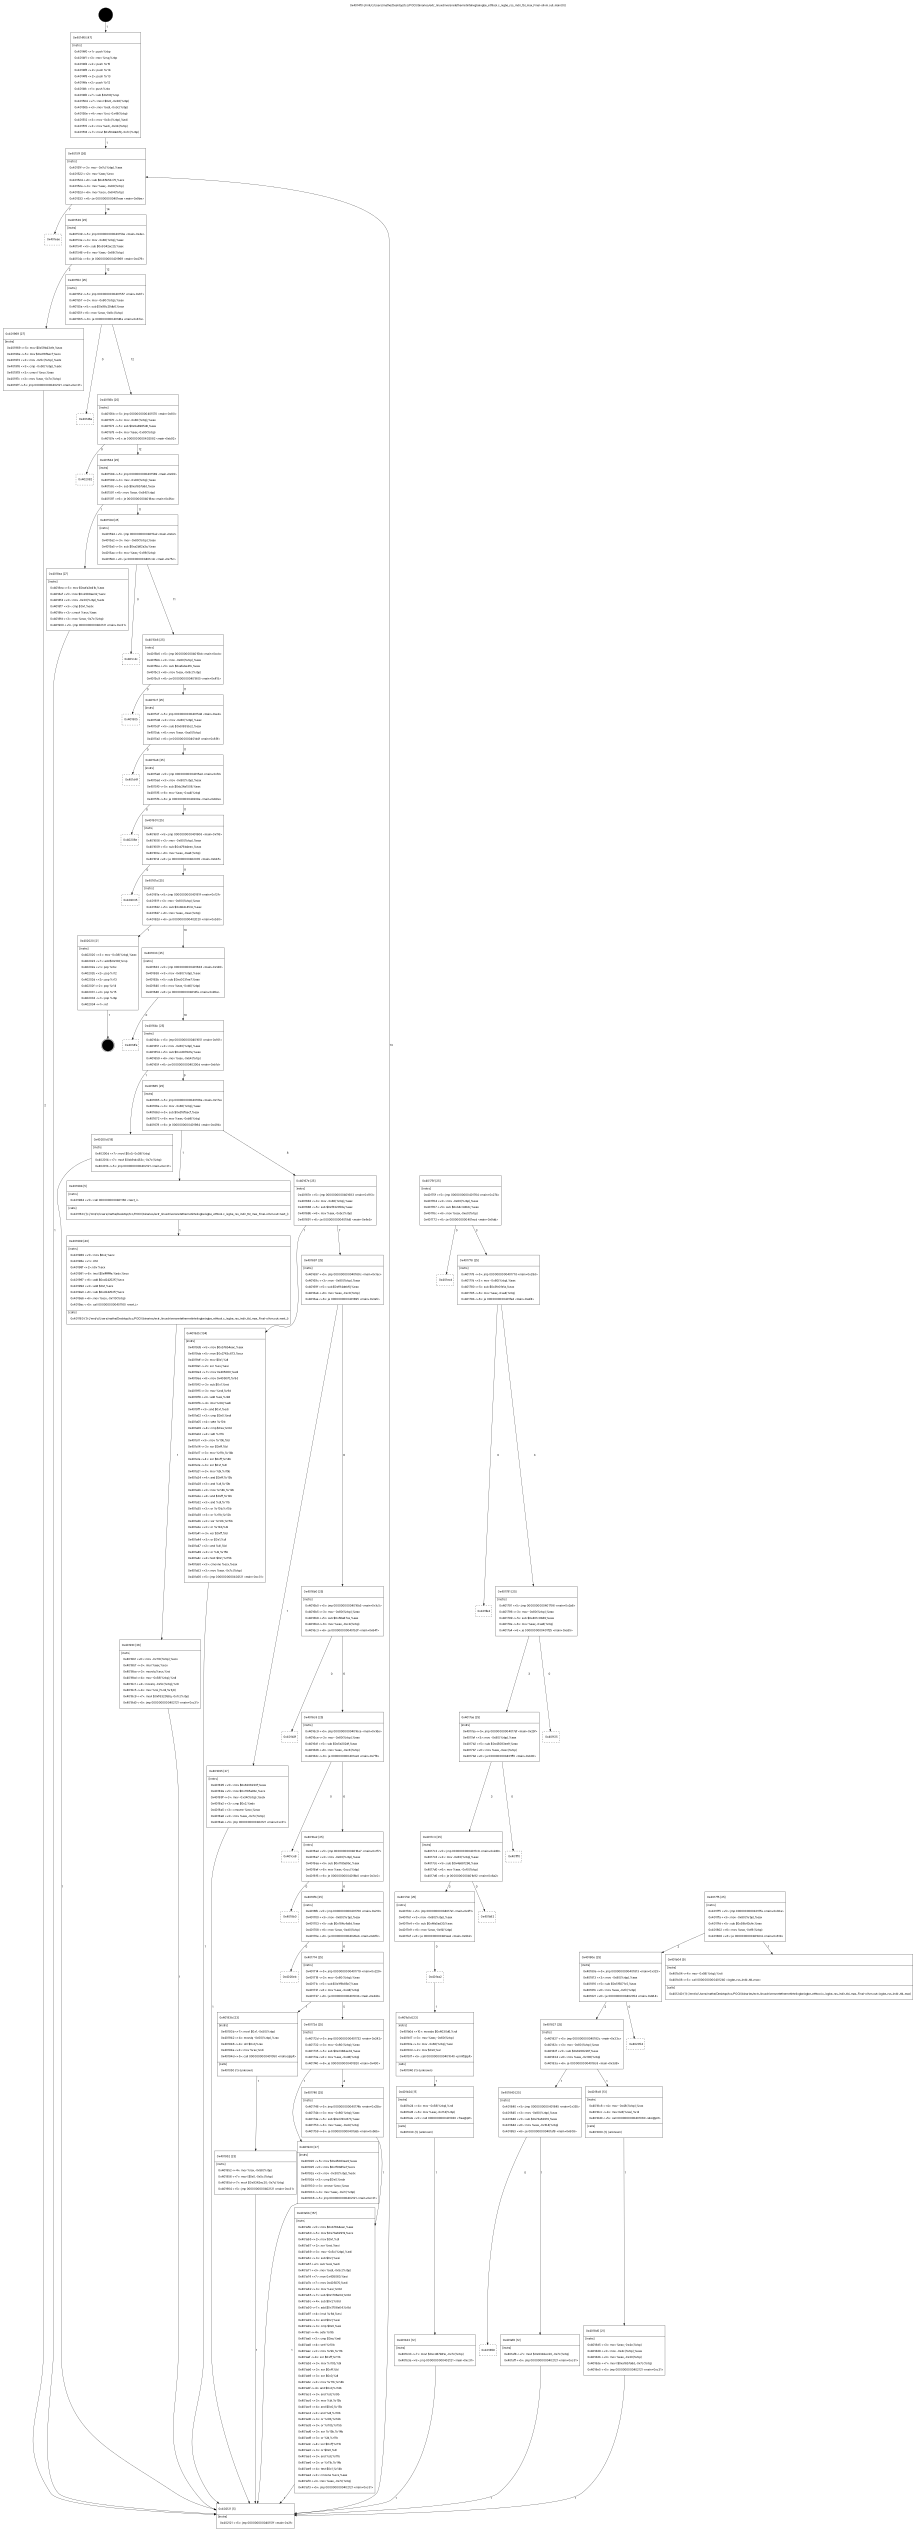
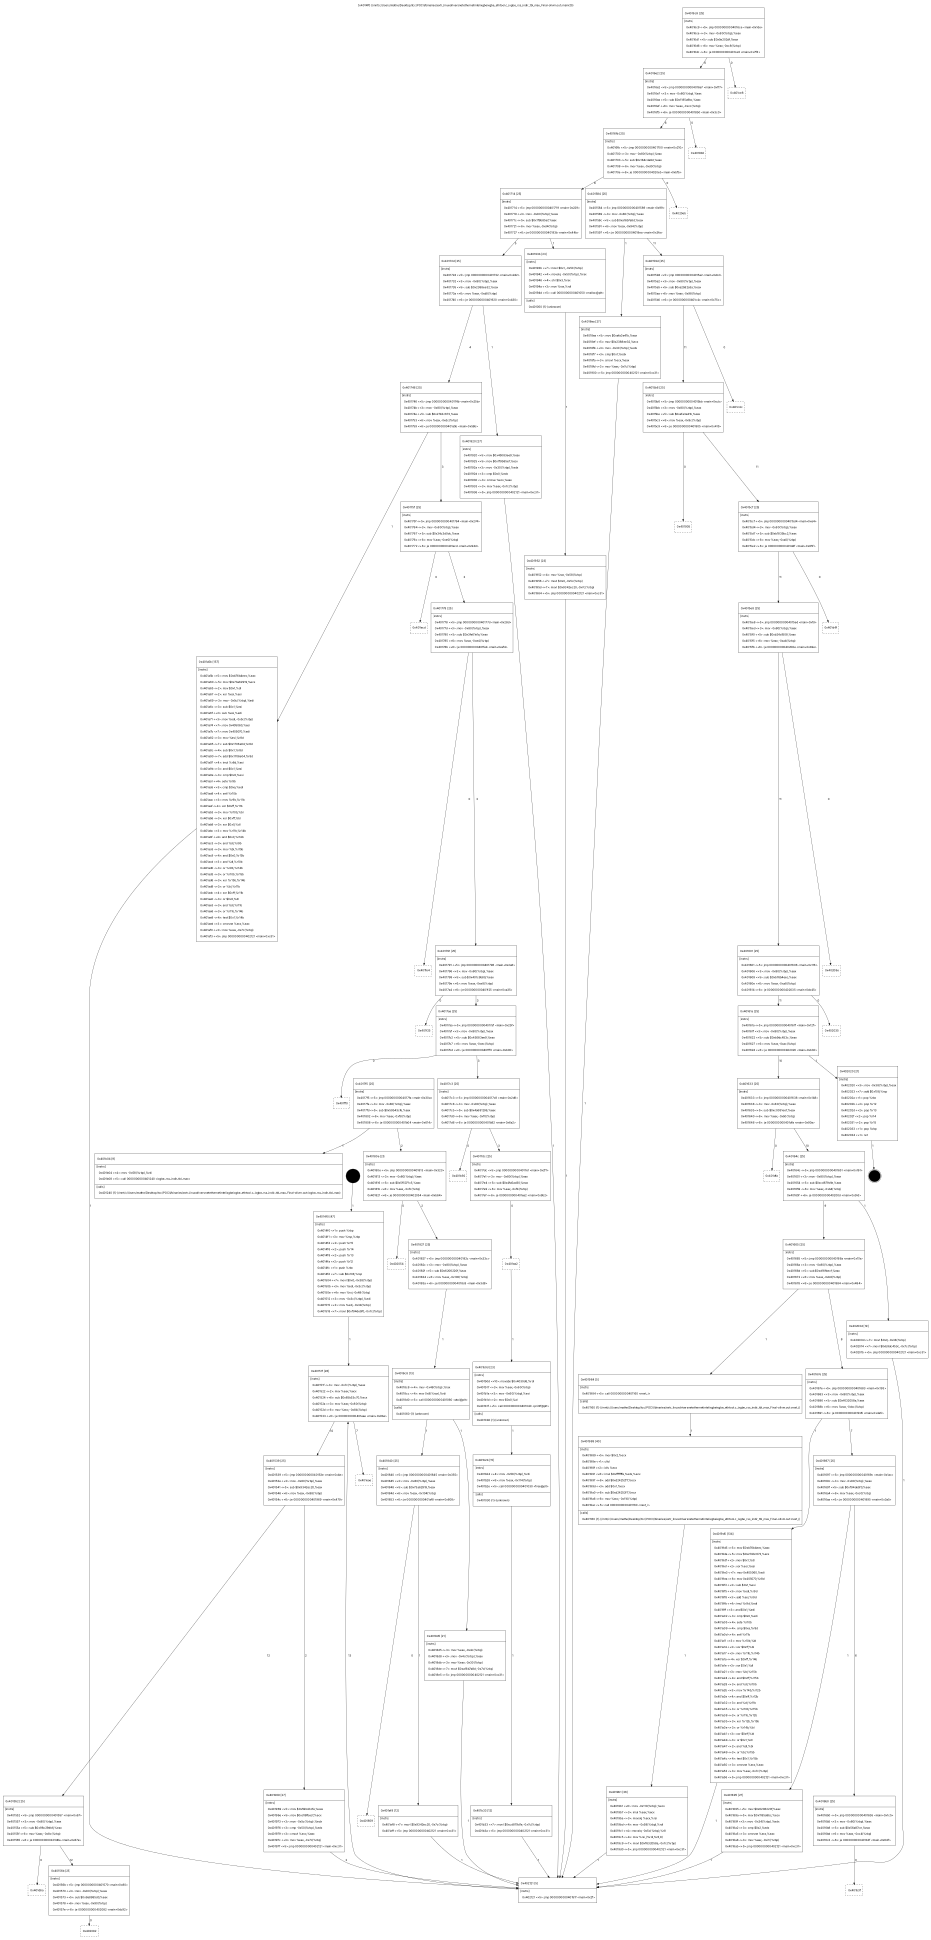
edge "0x40156b [25]" -> "0x401584 [25]": removed, label "12"
edge "0x401746 [25]" -> "0x40175f [25]": added, label "3"
edge "0x4016b0 [25]" -> "0x4016c9 [25]": removed, label "6"
edge "0x401827 [25]" -> "0x401840 [25]": now "0x4018c8 [13]" -> "0x401840 [25]"
